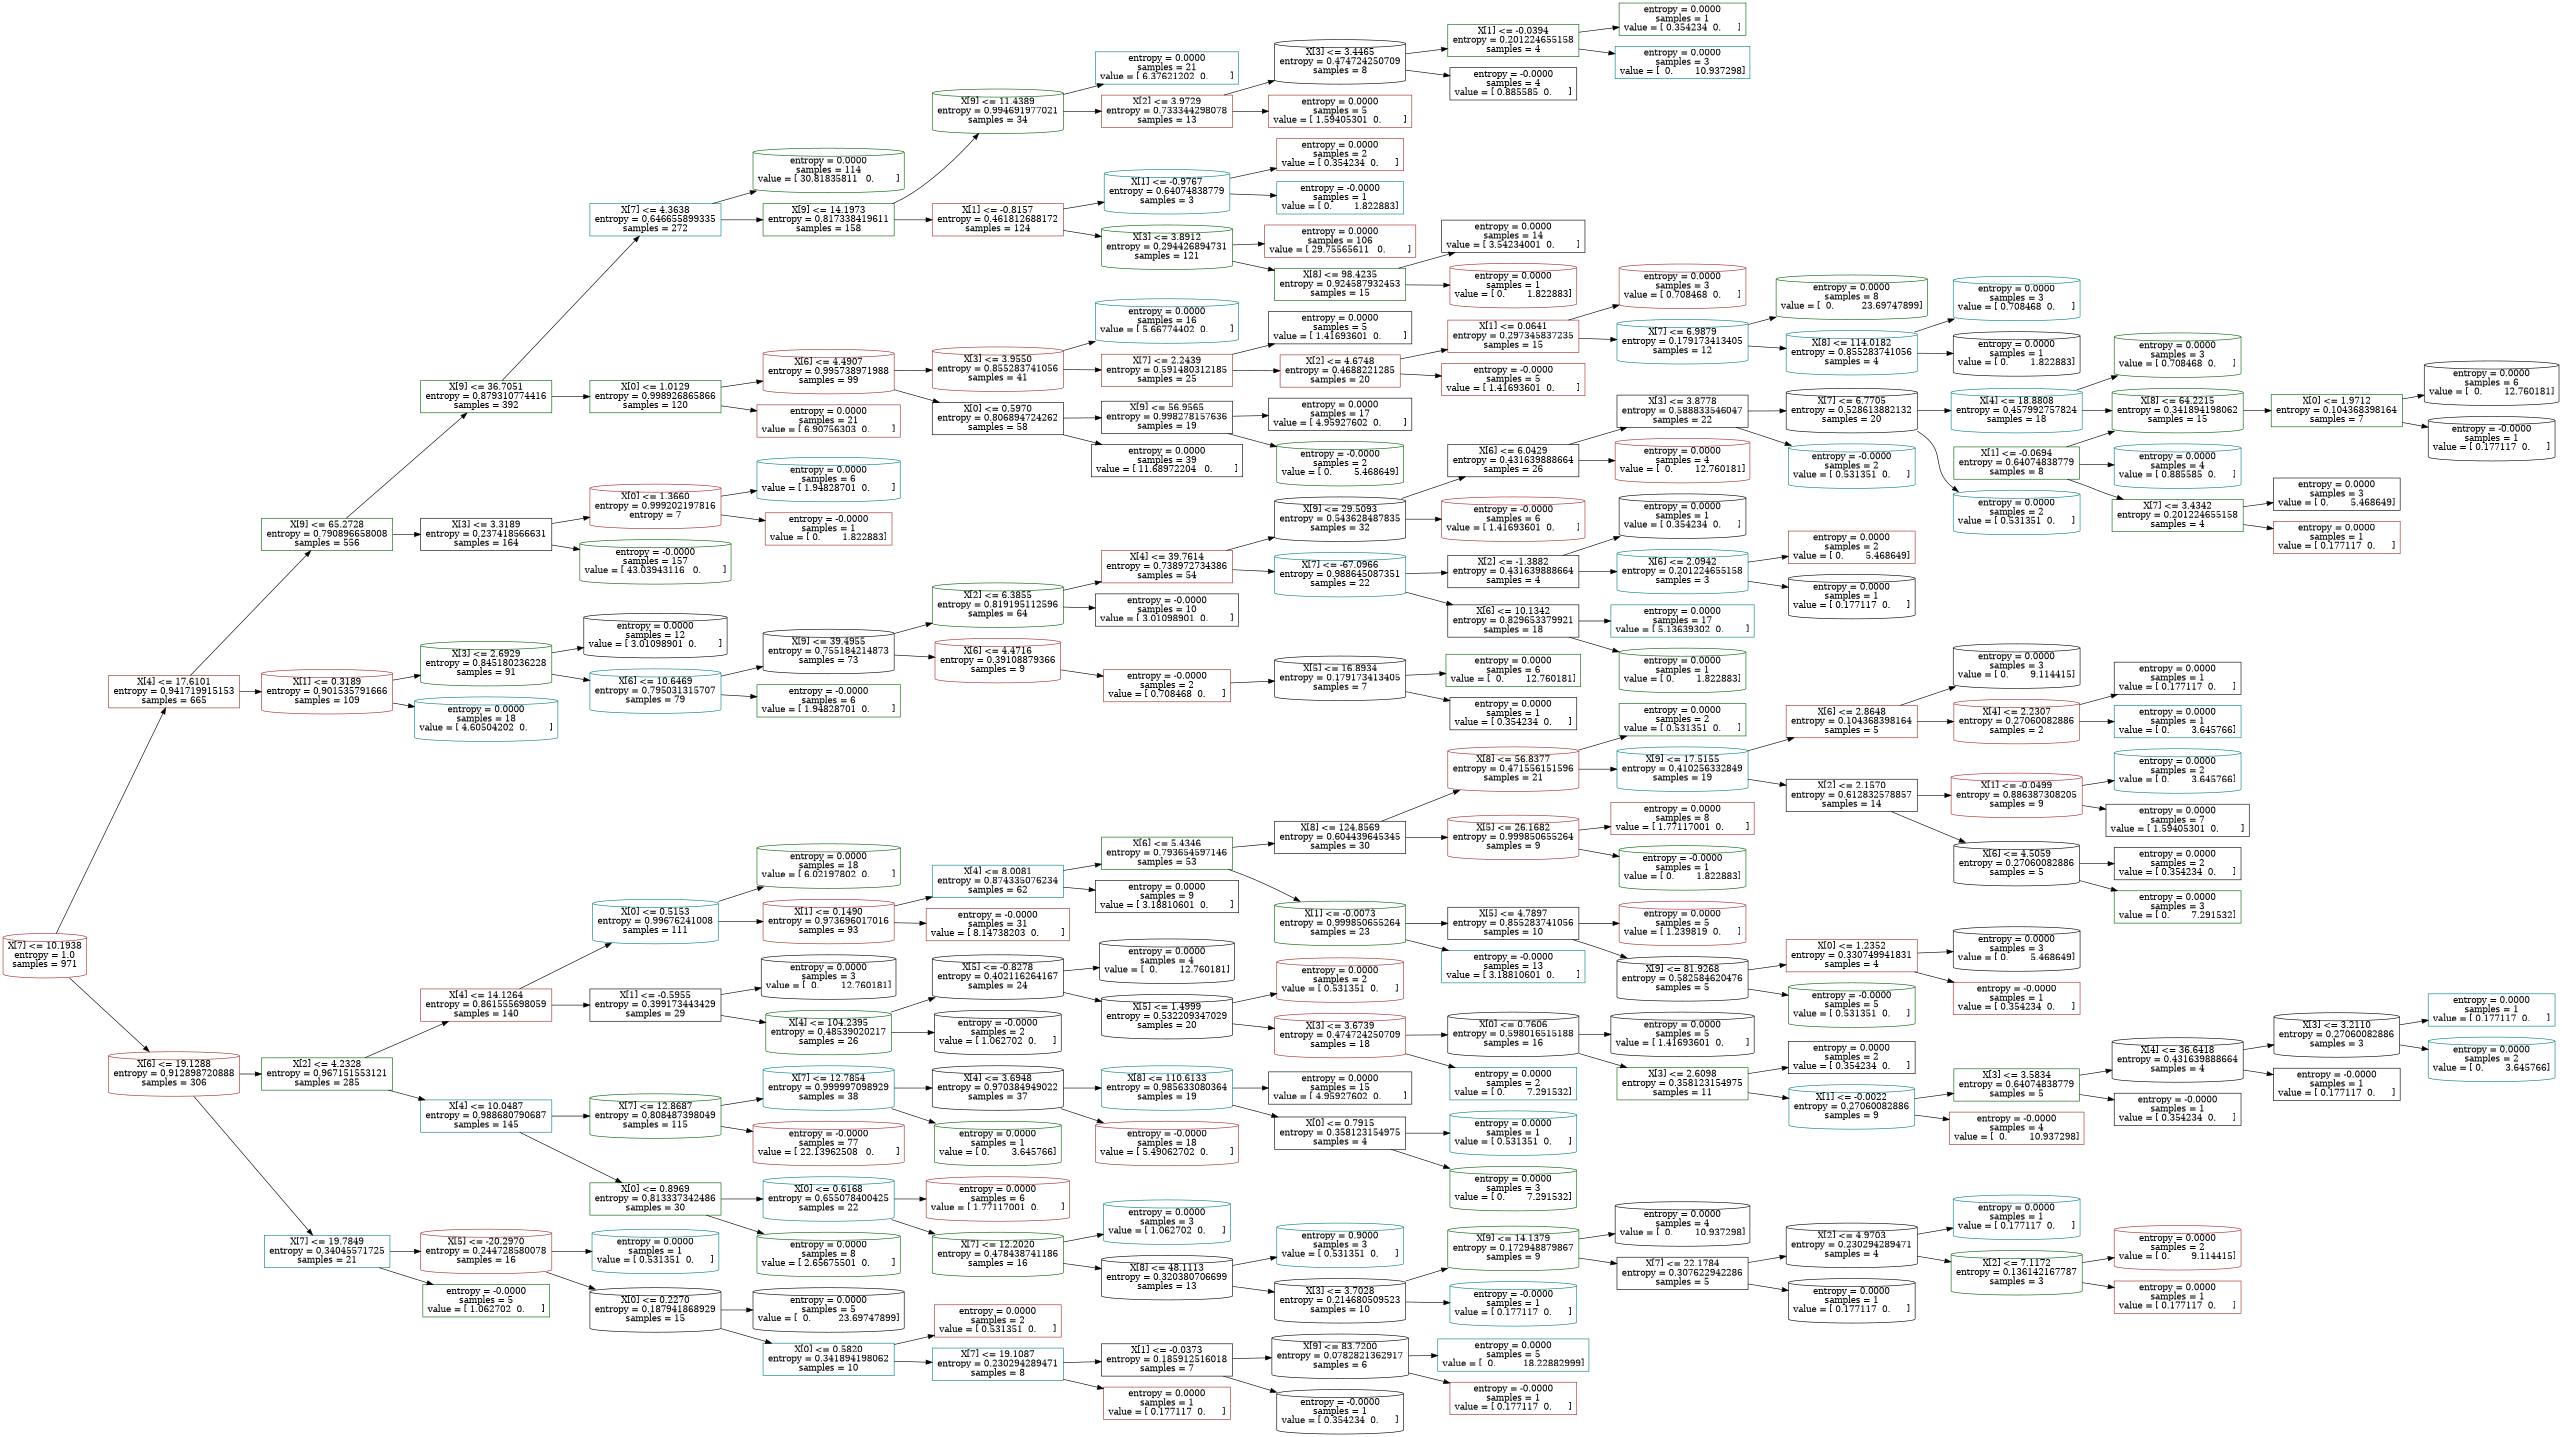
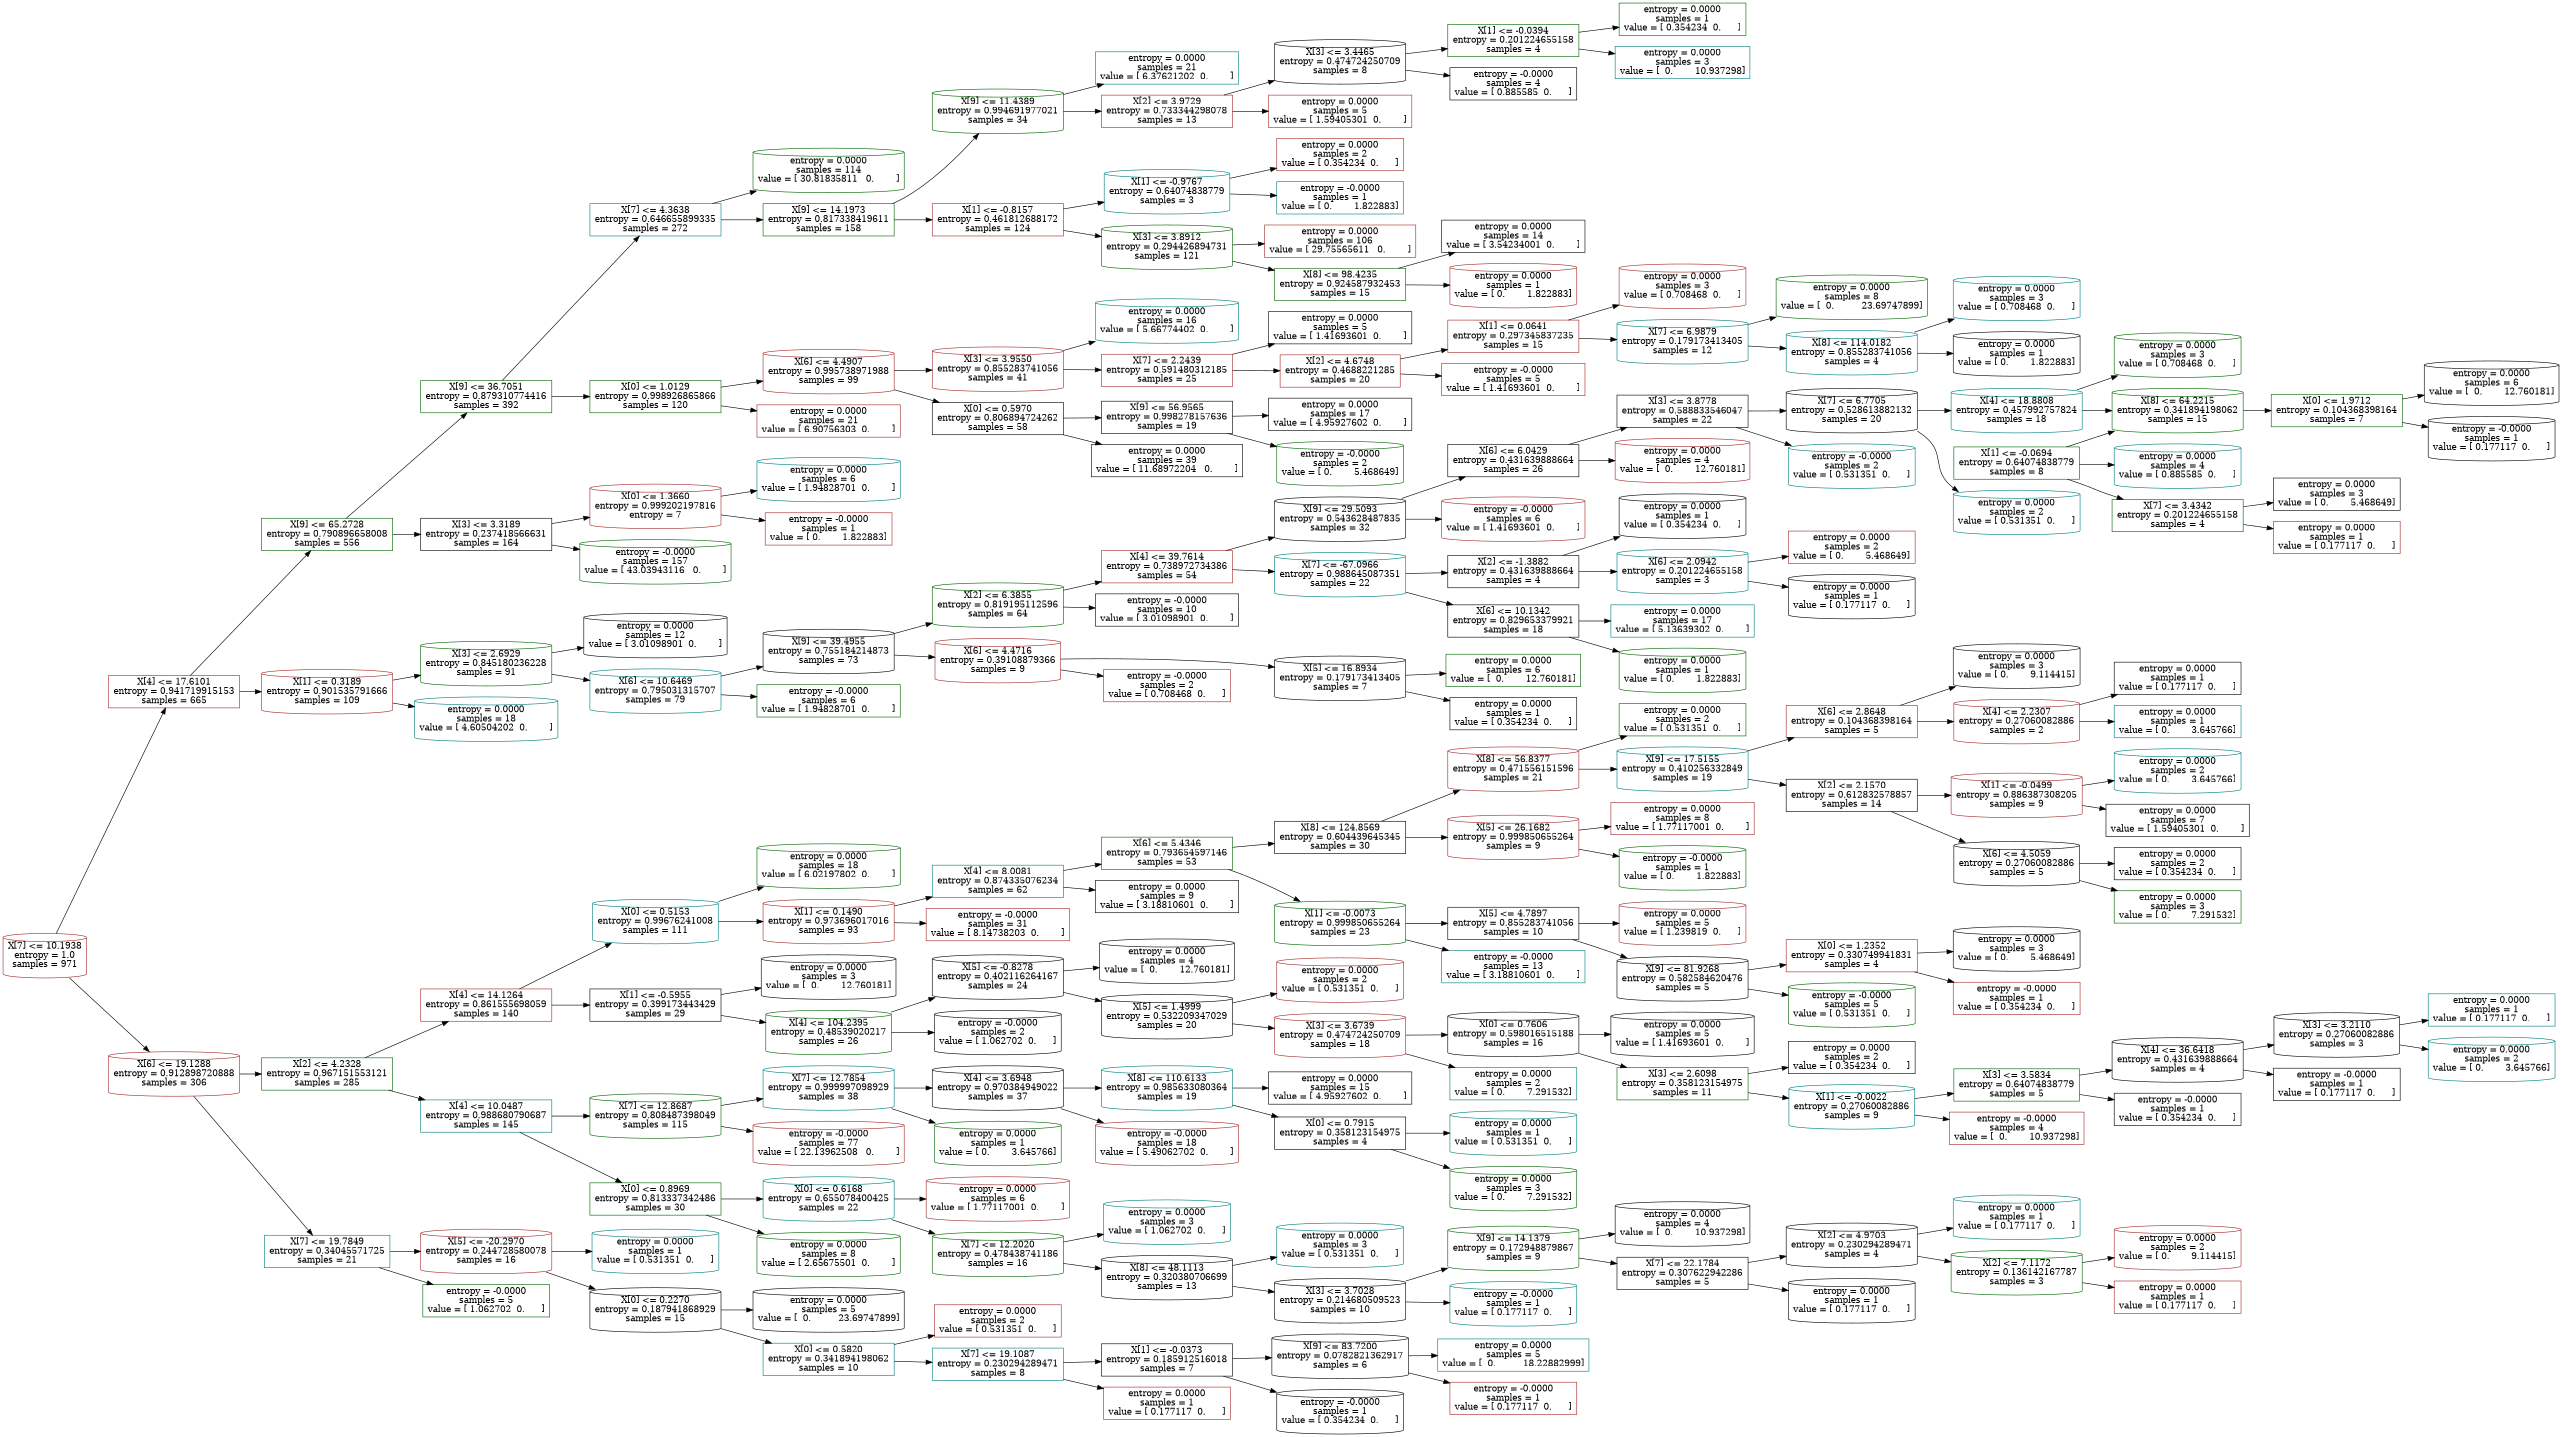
edge "entropy = -0.0000 samples = 2 value = [ 0.708468  0.      ]" -> "X[5] <= 16.8934 entropy = 0.179173413405 samples = 7": now "X[6] <= 4.4716 entropy = 0.39108879366 samples = 9" -> "X[5] <= 16.8934 entropy = 0.179173413405 samples = 7"
node "entropy = 0.9000 samples = 3 value = [ 0.531351  0.      ]": label "entropy = 0.9000 samples = 3 value = [ 0.531351  0.      ]" -> "entropy = 0.0000 samples = 3 value = [ 0.531351  0.      ]"
